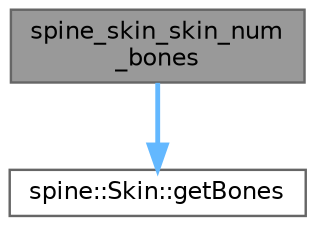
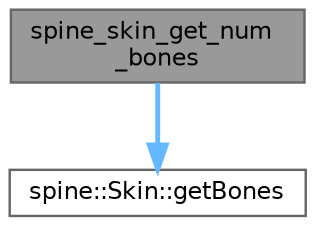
node "spine_skin_skin_num _bones": label "spine_skin_skin_num _bones" -> "spine_skin_get_num _bones"
